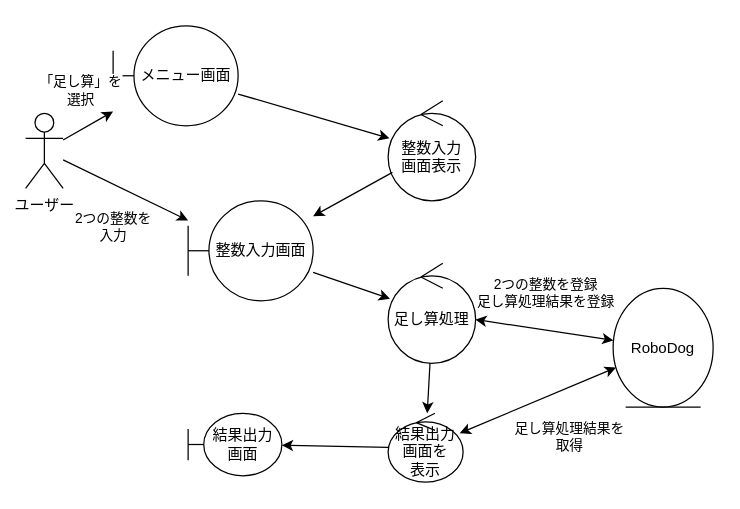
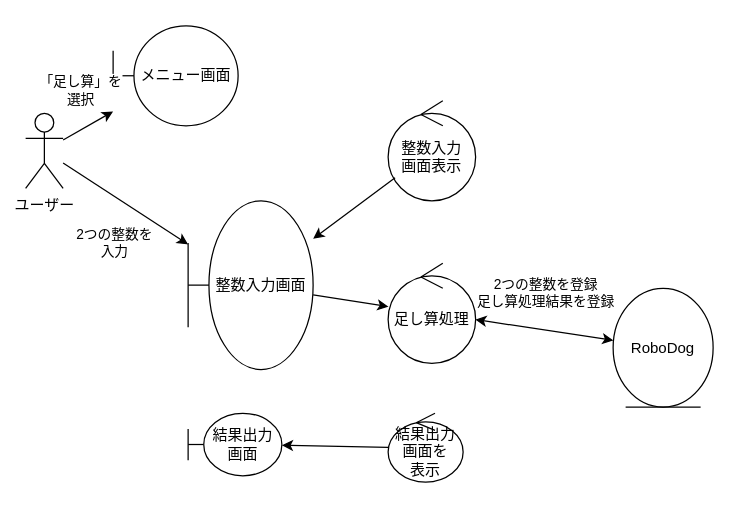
edge "メニュー画面" -> "整数入力 画面表示": removed
node "整数入力画面": size 125x100 -> 125x169
edge "足し算処理" -> "結果出力 画面を 表示": removed
edge "RoboDog" -- "結果出力 画面を 表示": removed, label "足し算処理結果を 取得"
